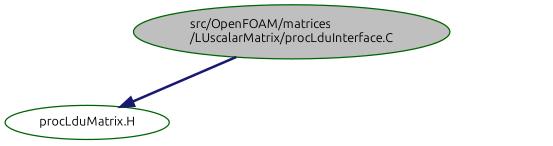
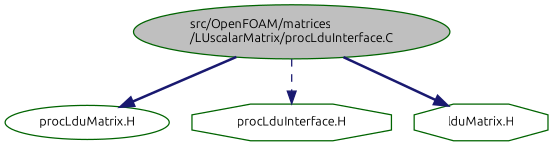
node "procLduInterface.H": added
node "lduMatrix.H": added
